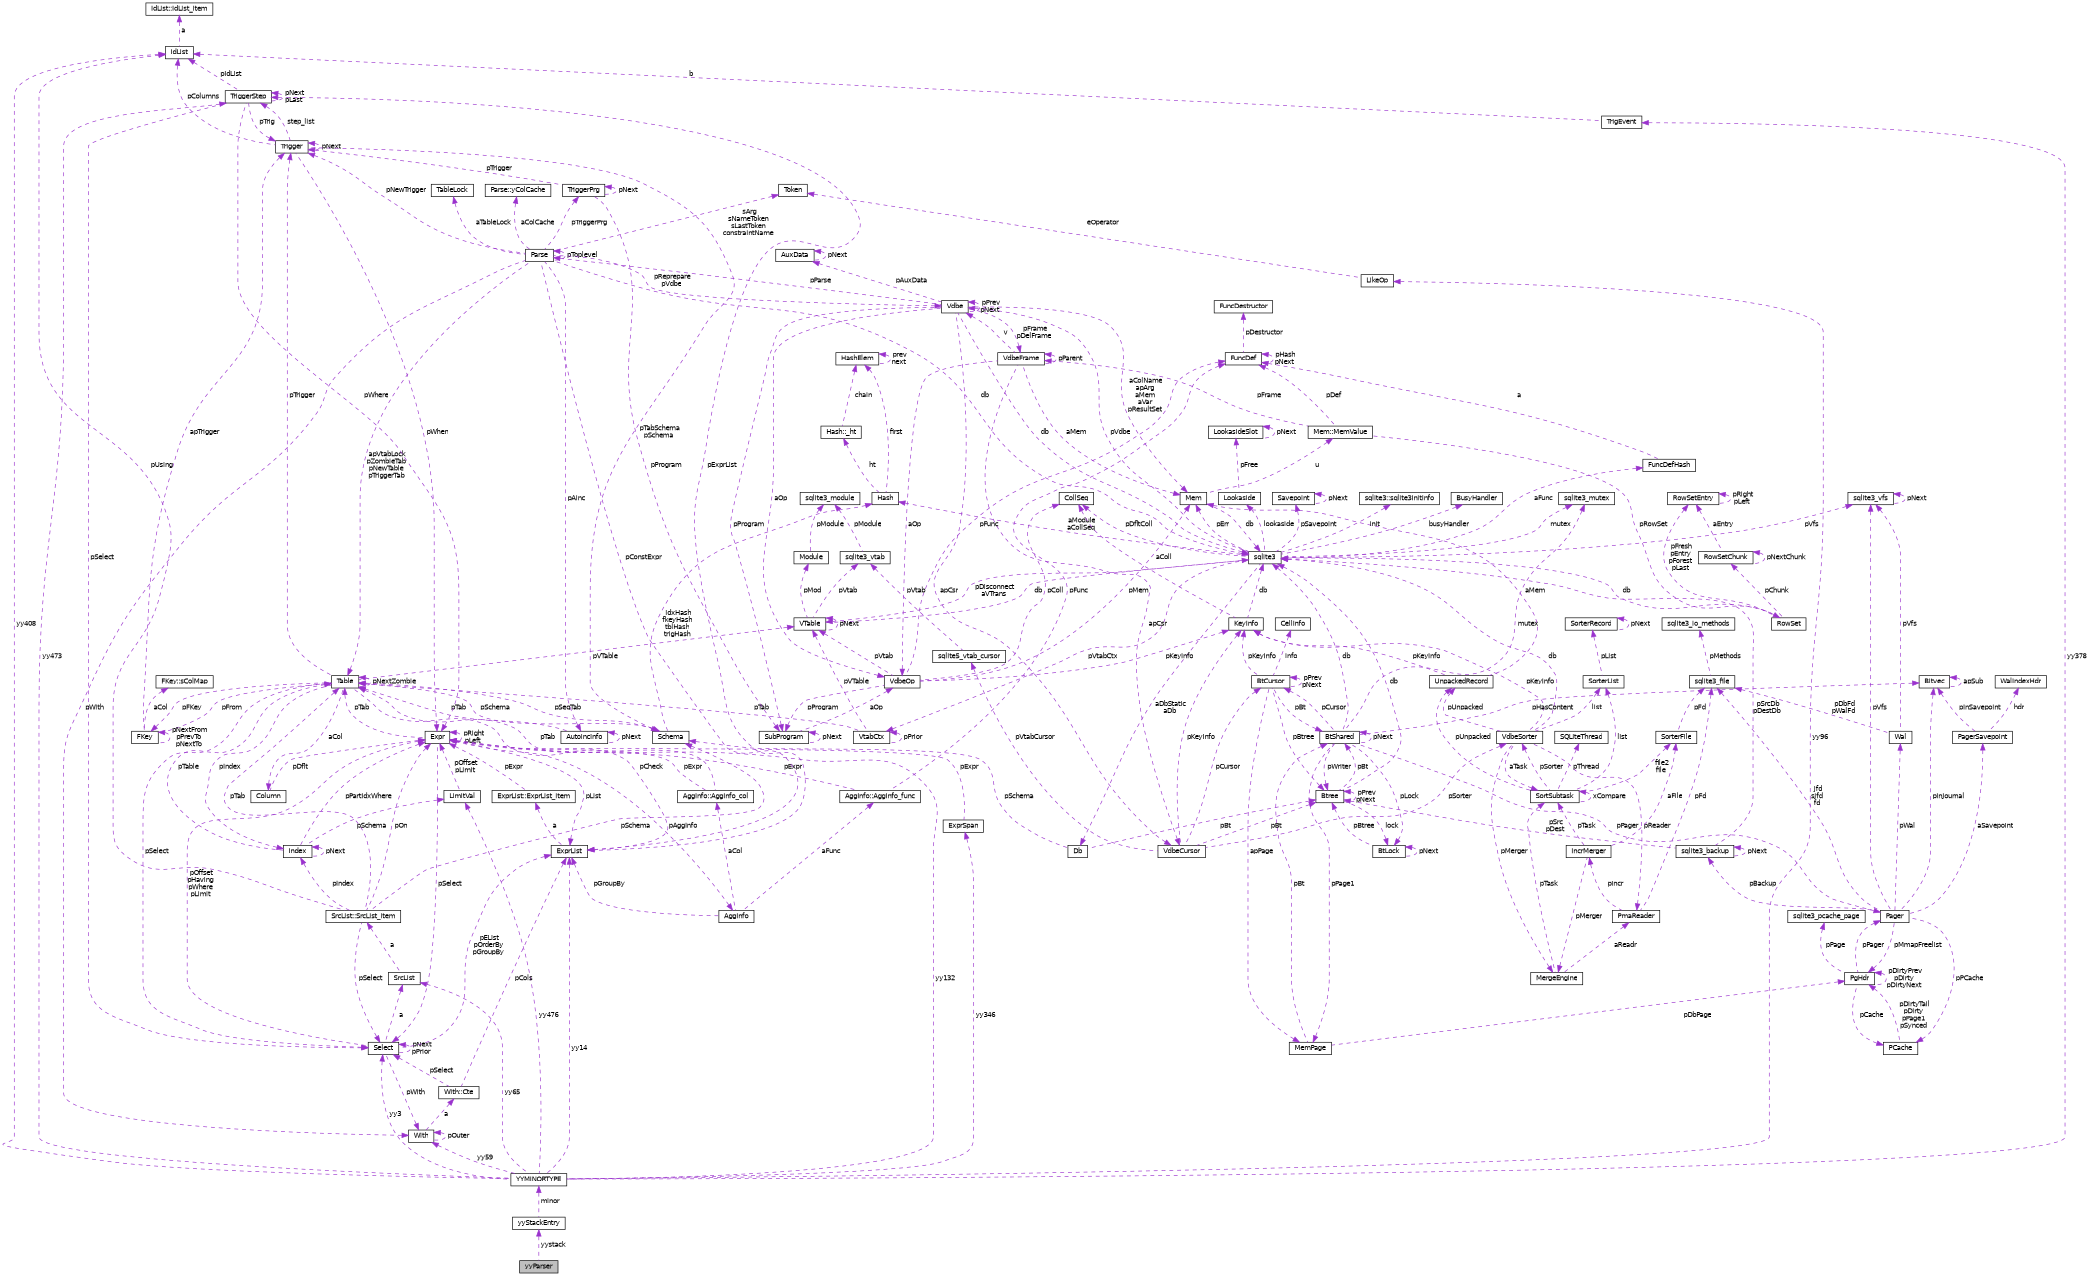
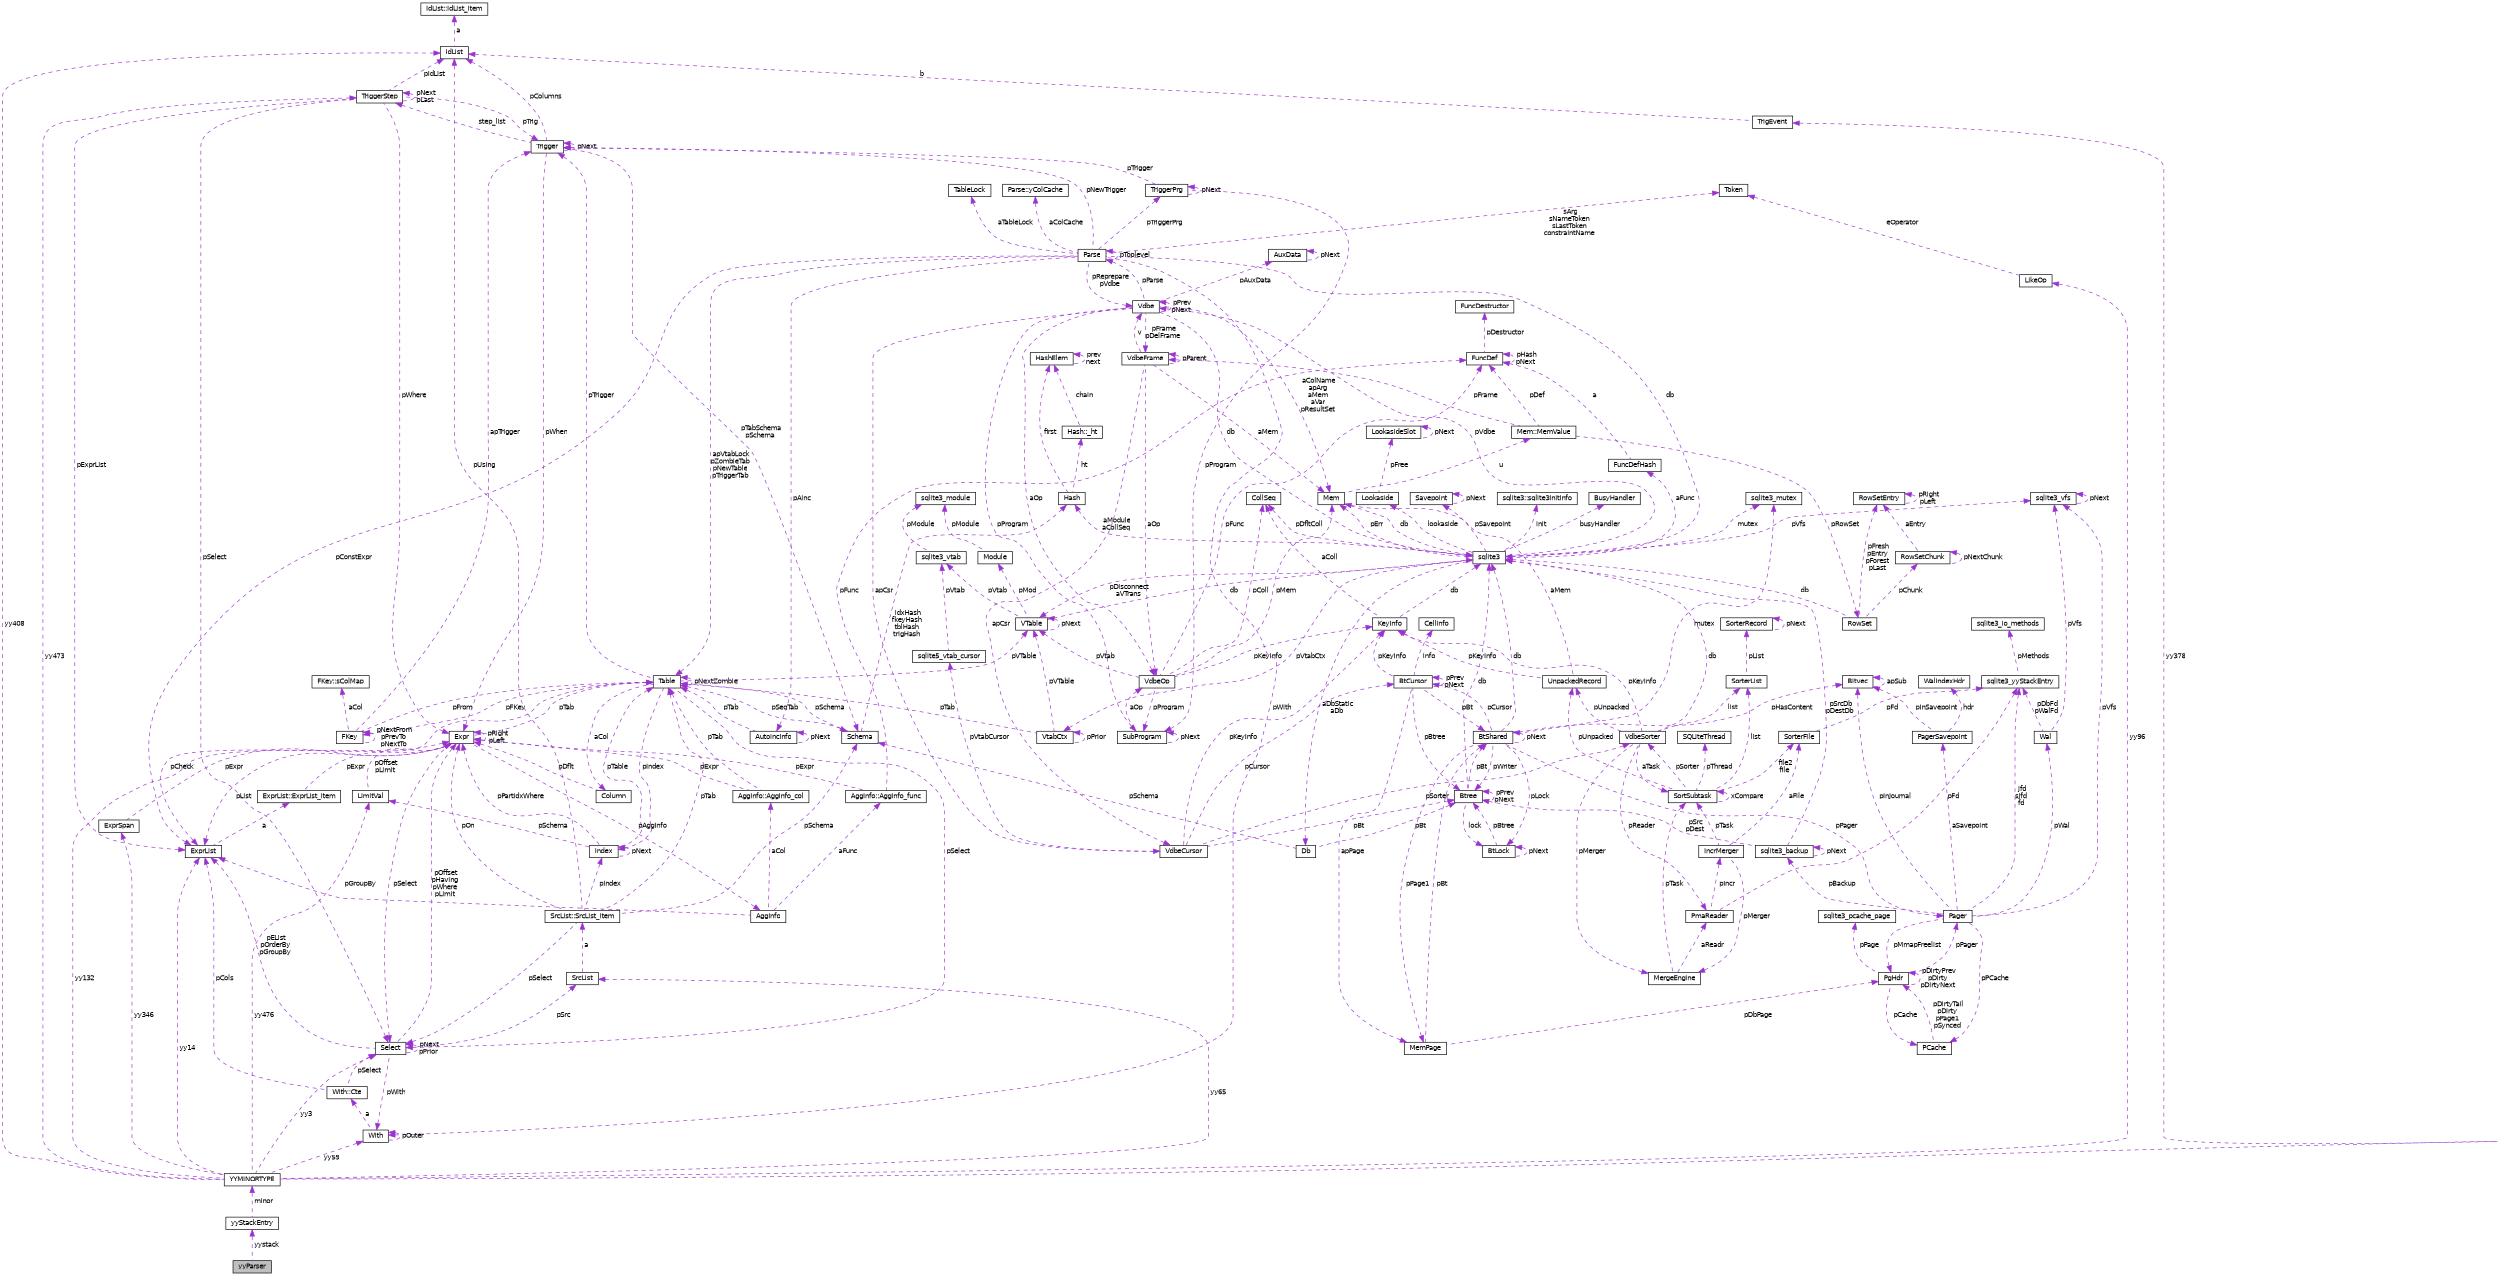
edge "ExprList" -> "TriggerStep": reversed
node "sqlite3_file": label "sqlite3_file" -> "sqlite3_yyStackEntry"
edge "Select" -> "SrcList": label " a" -> " pSrc"
